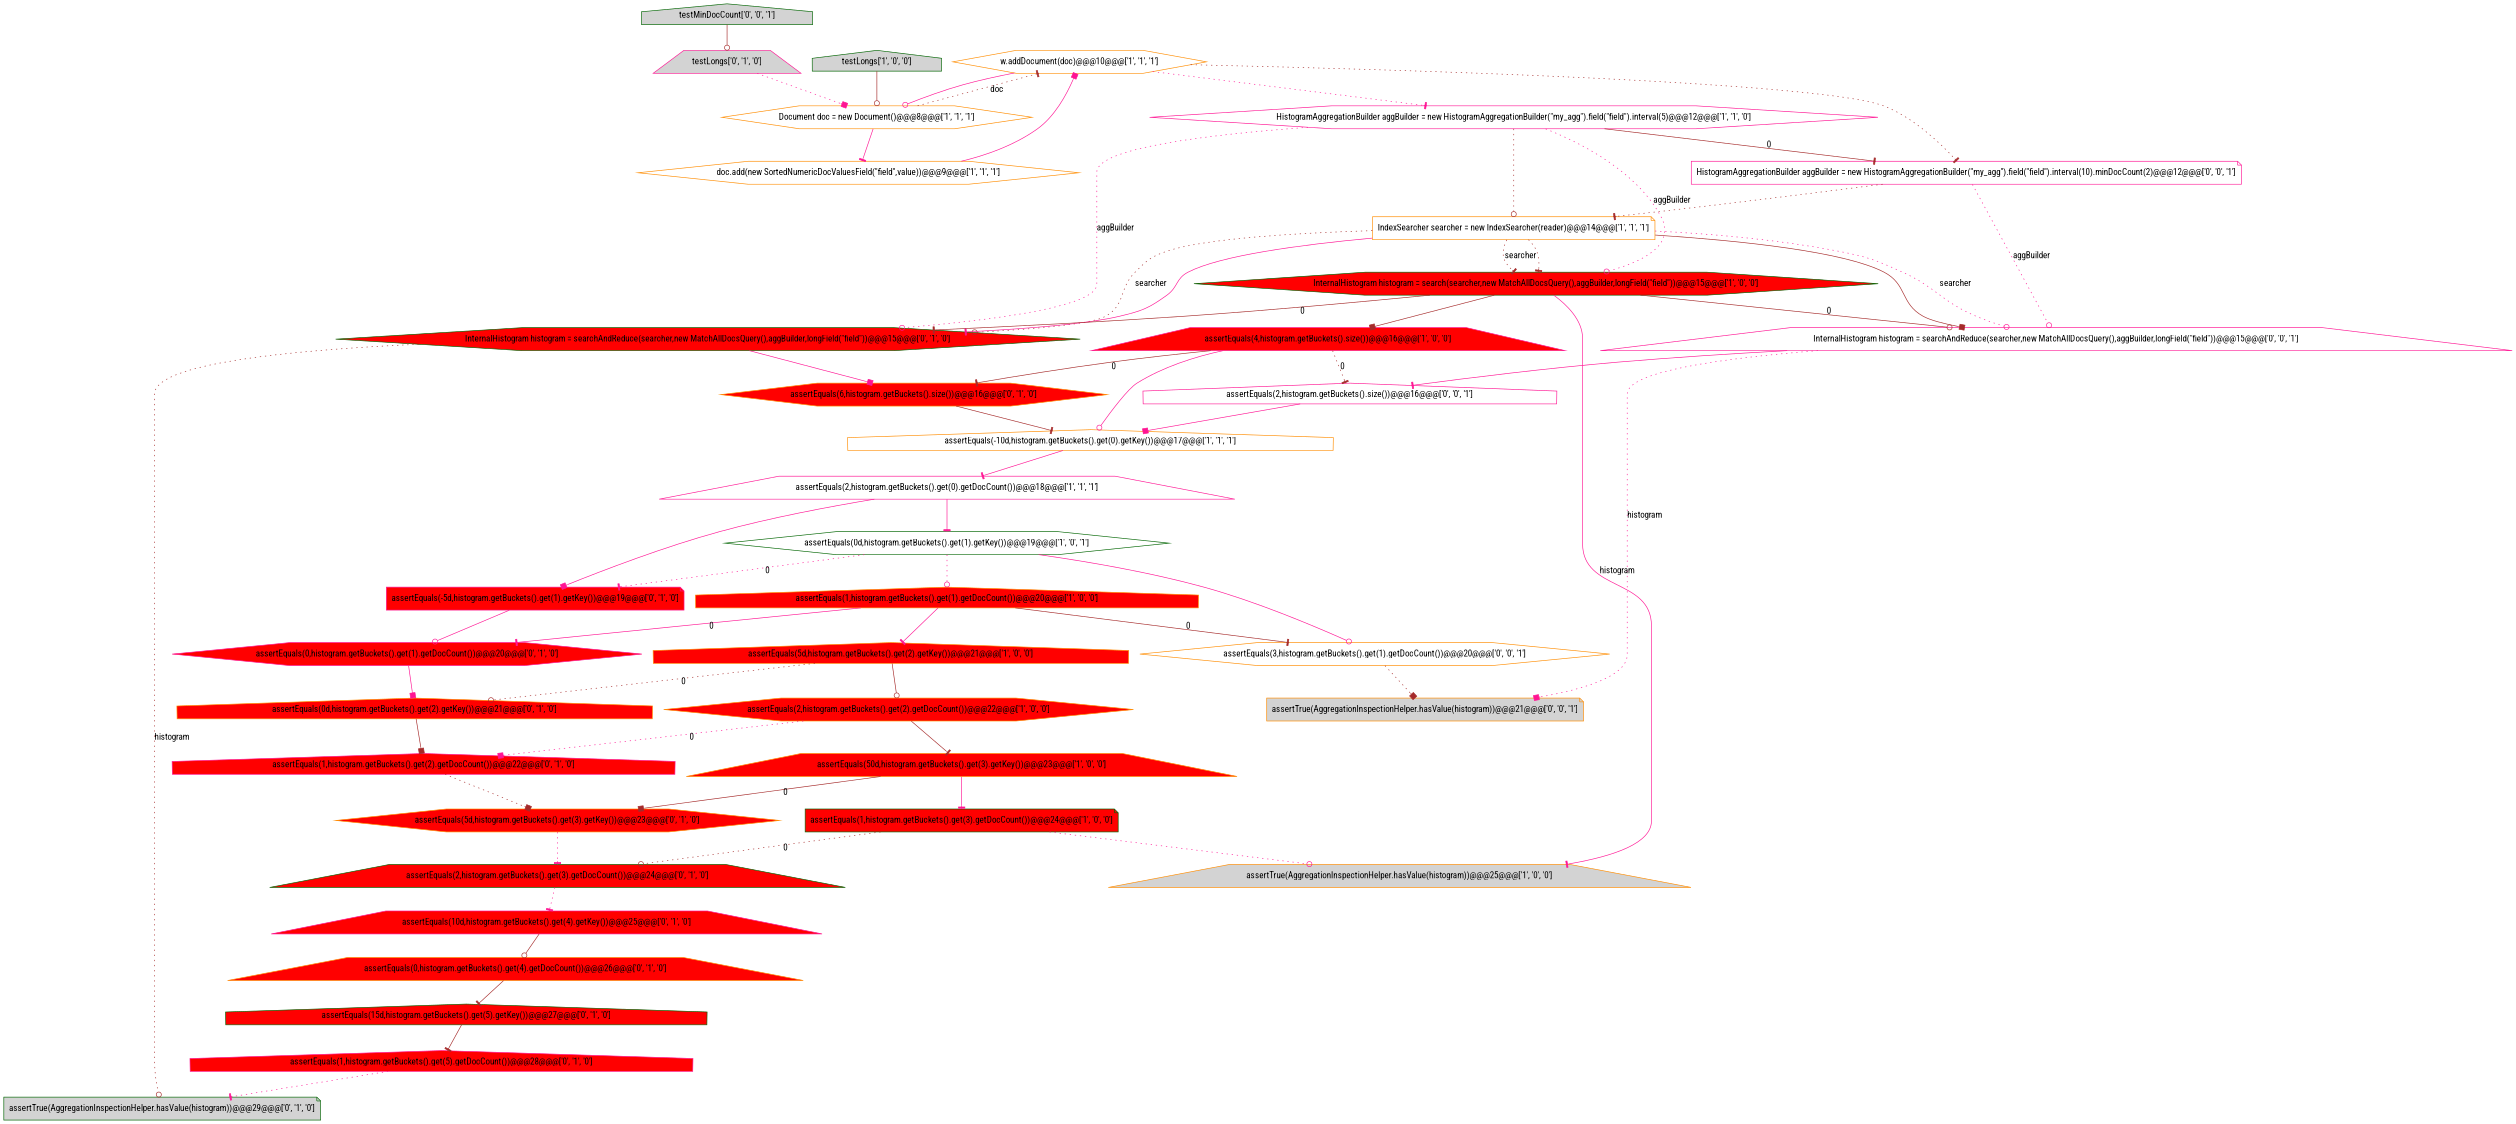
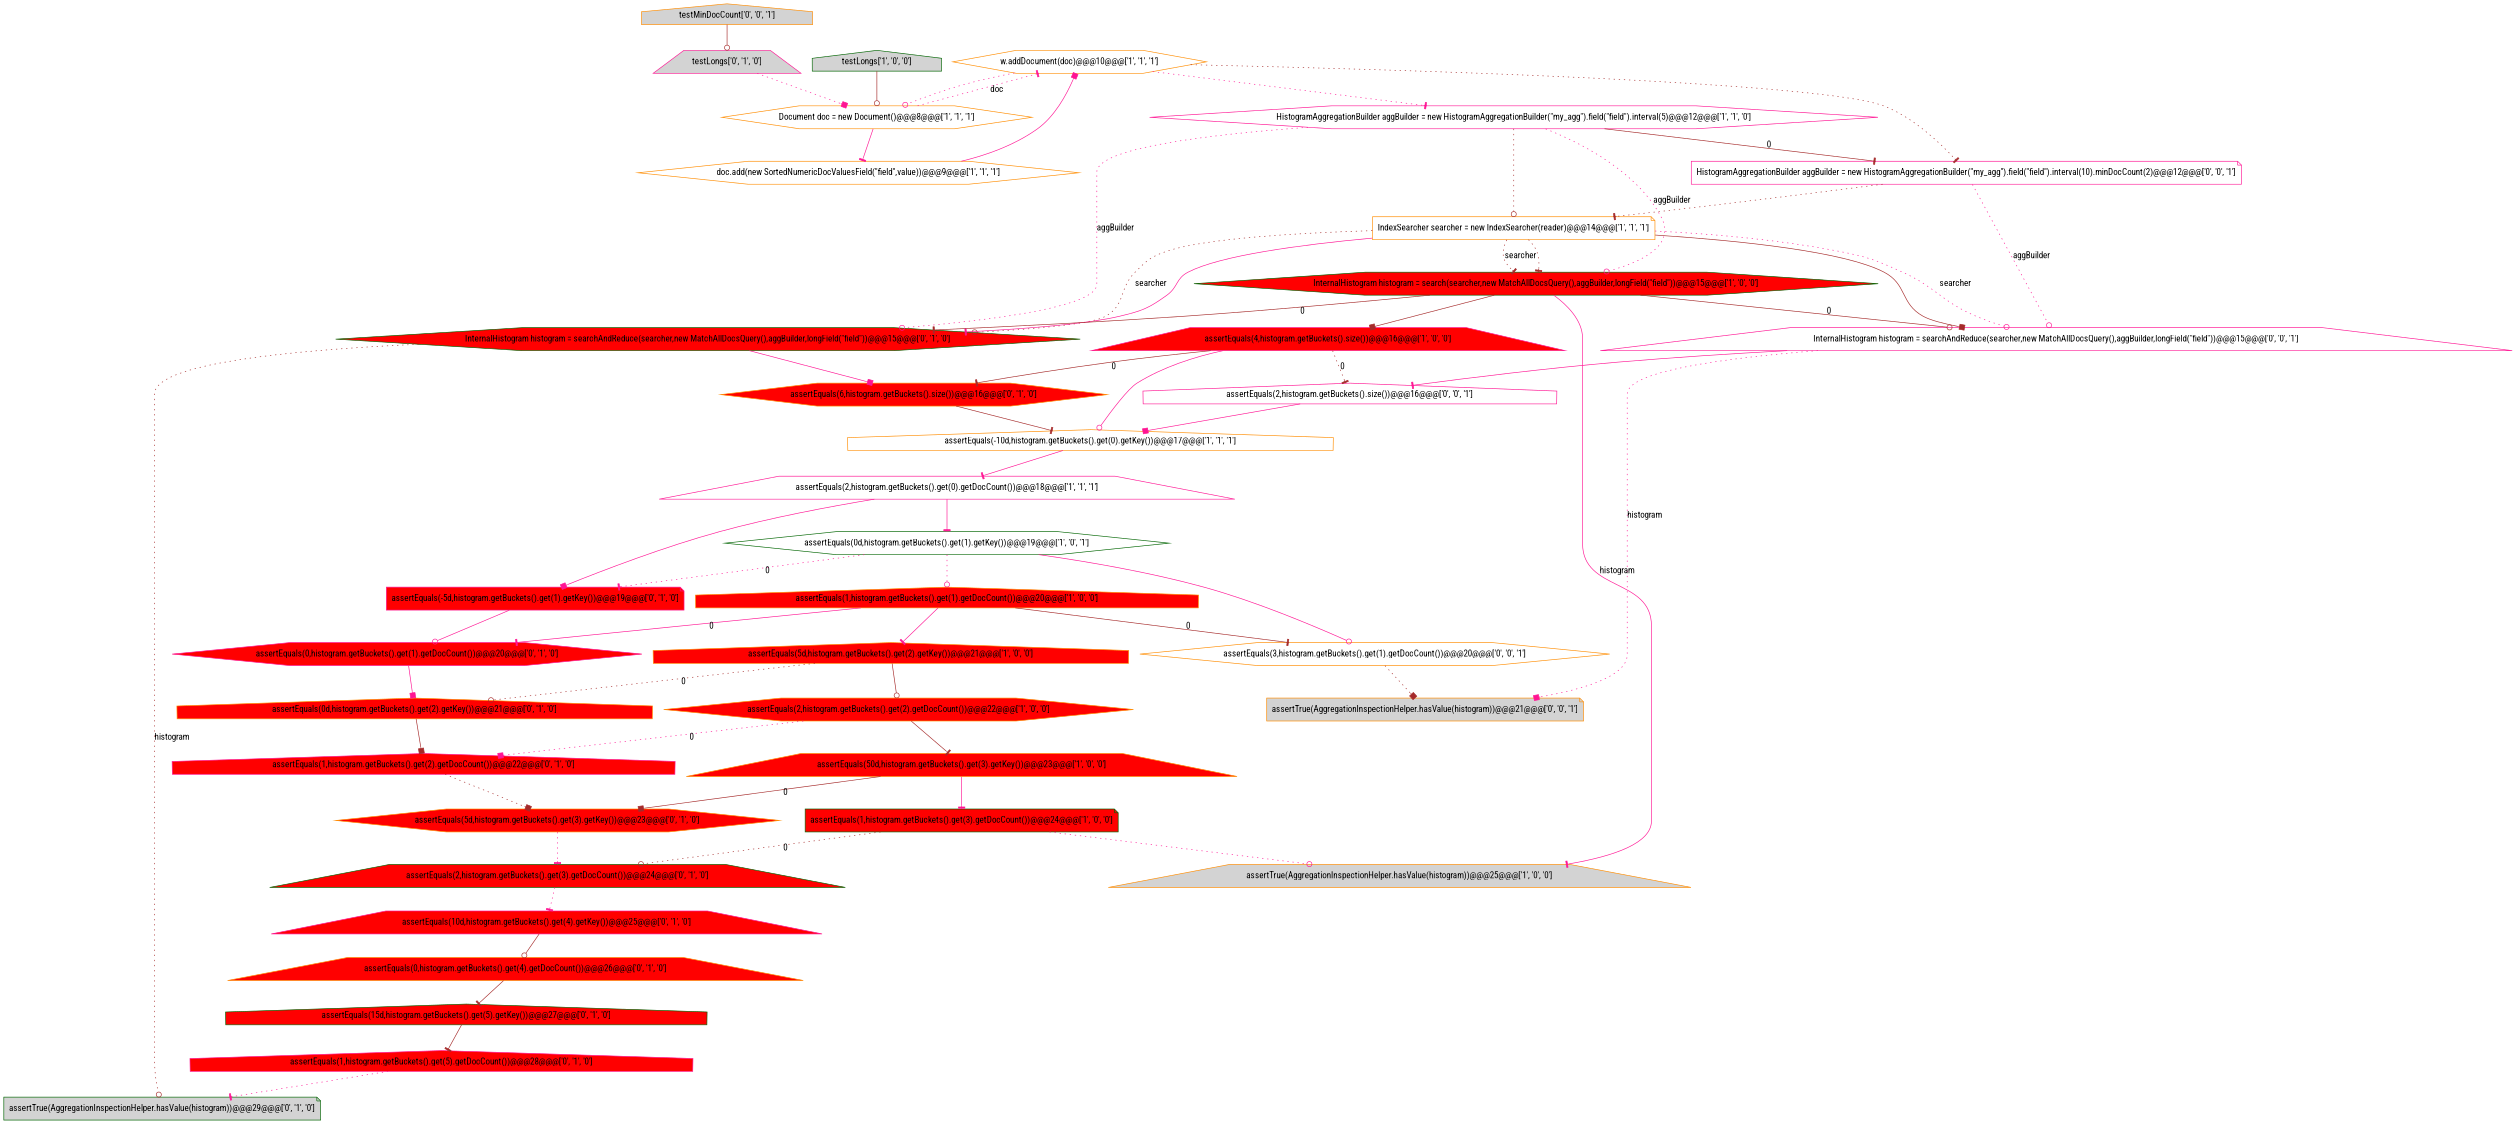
node "testMinDocCount['0', '0', '1']": color darkgreen -> darkorange
edge "w.addDocument(doc)@@@10@@@['1', '1', '1']" -> "Document doc = new Document()@@@8@@@['1', '1', '1']": style solid -> dotted
edge "Document doc = new Document()@@@8@@@['1', '1', '1']" -> "w.addDocument(doc)@@@10@@@['1', '1', '1']": color brown -> deeppink
